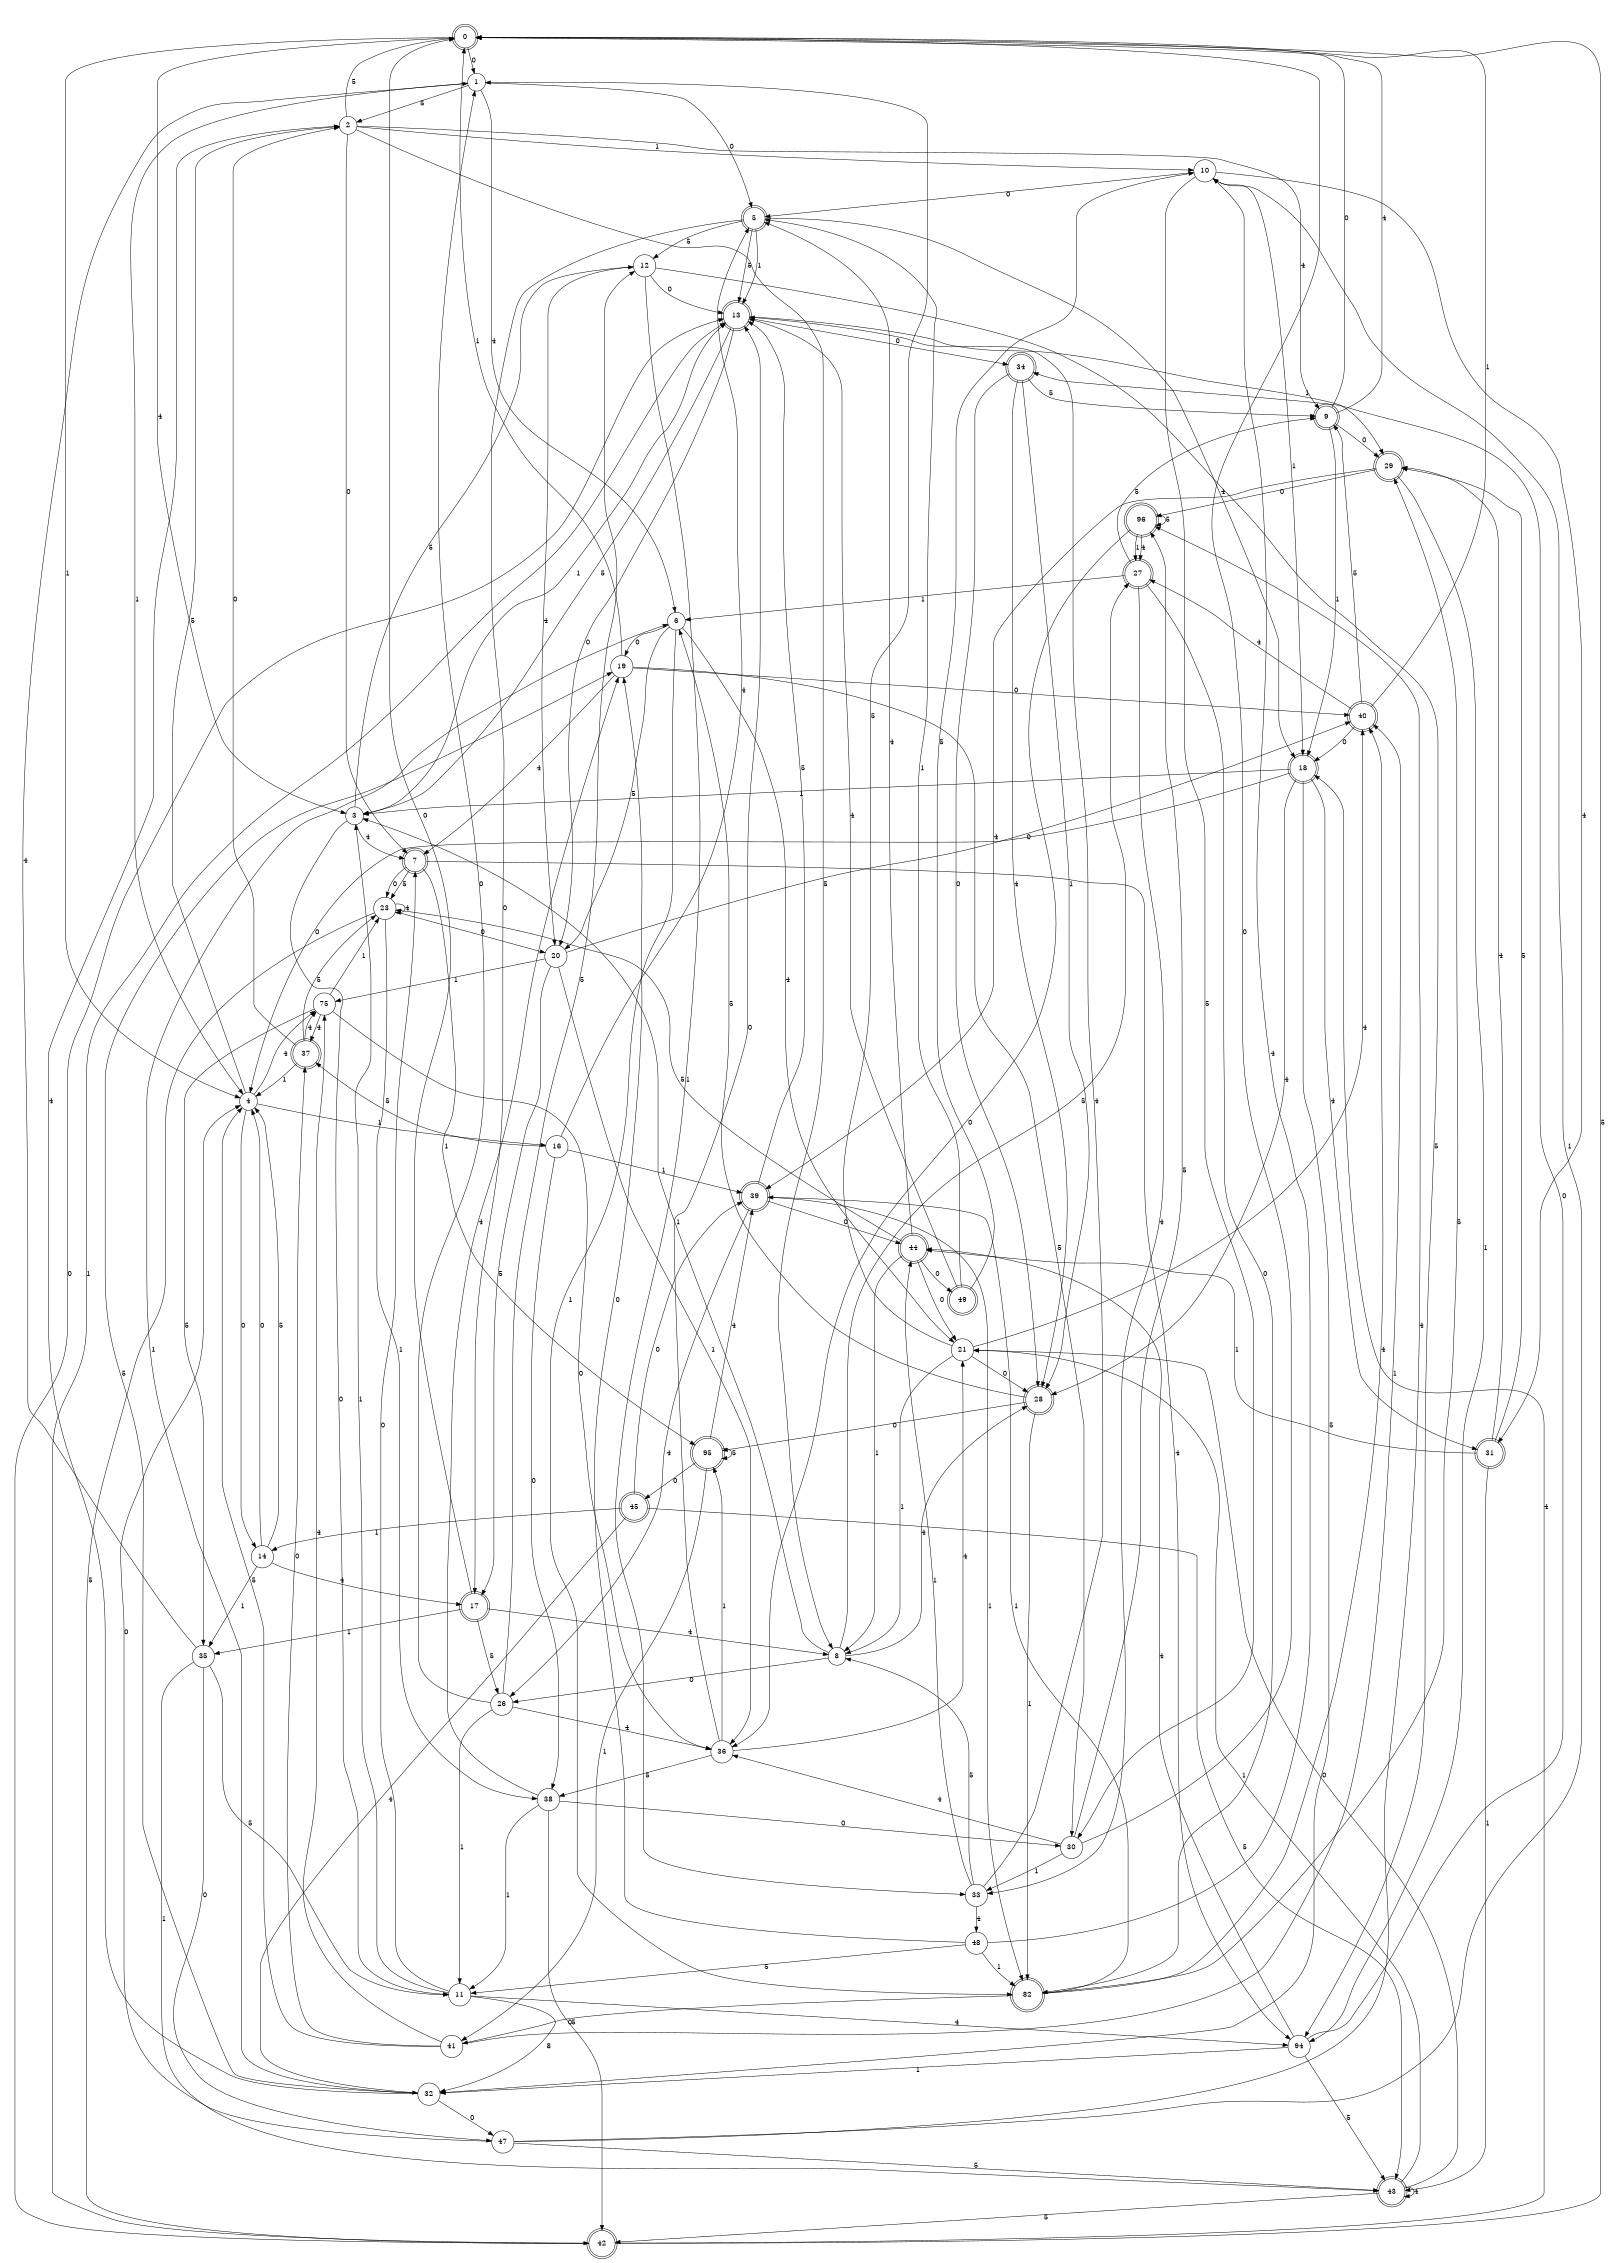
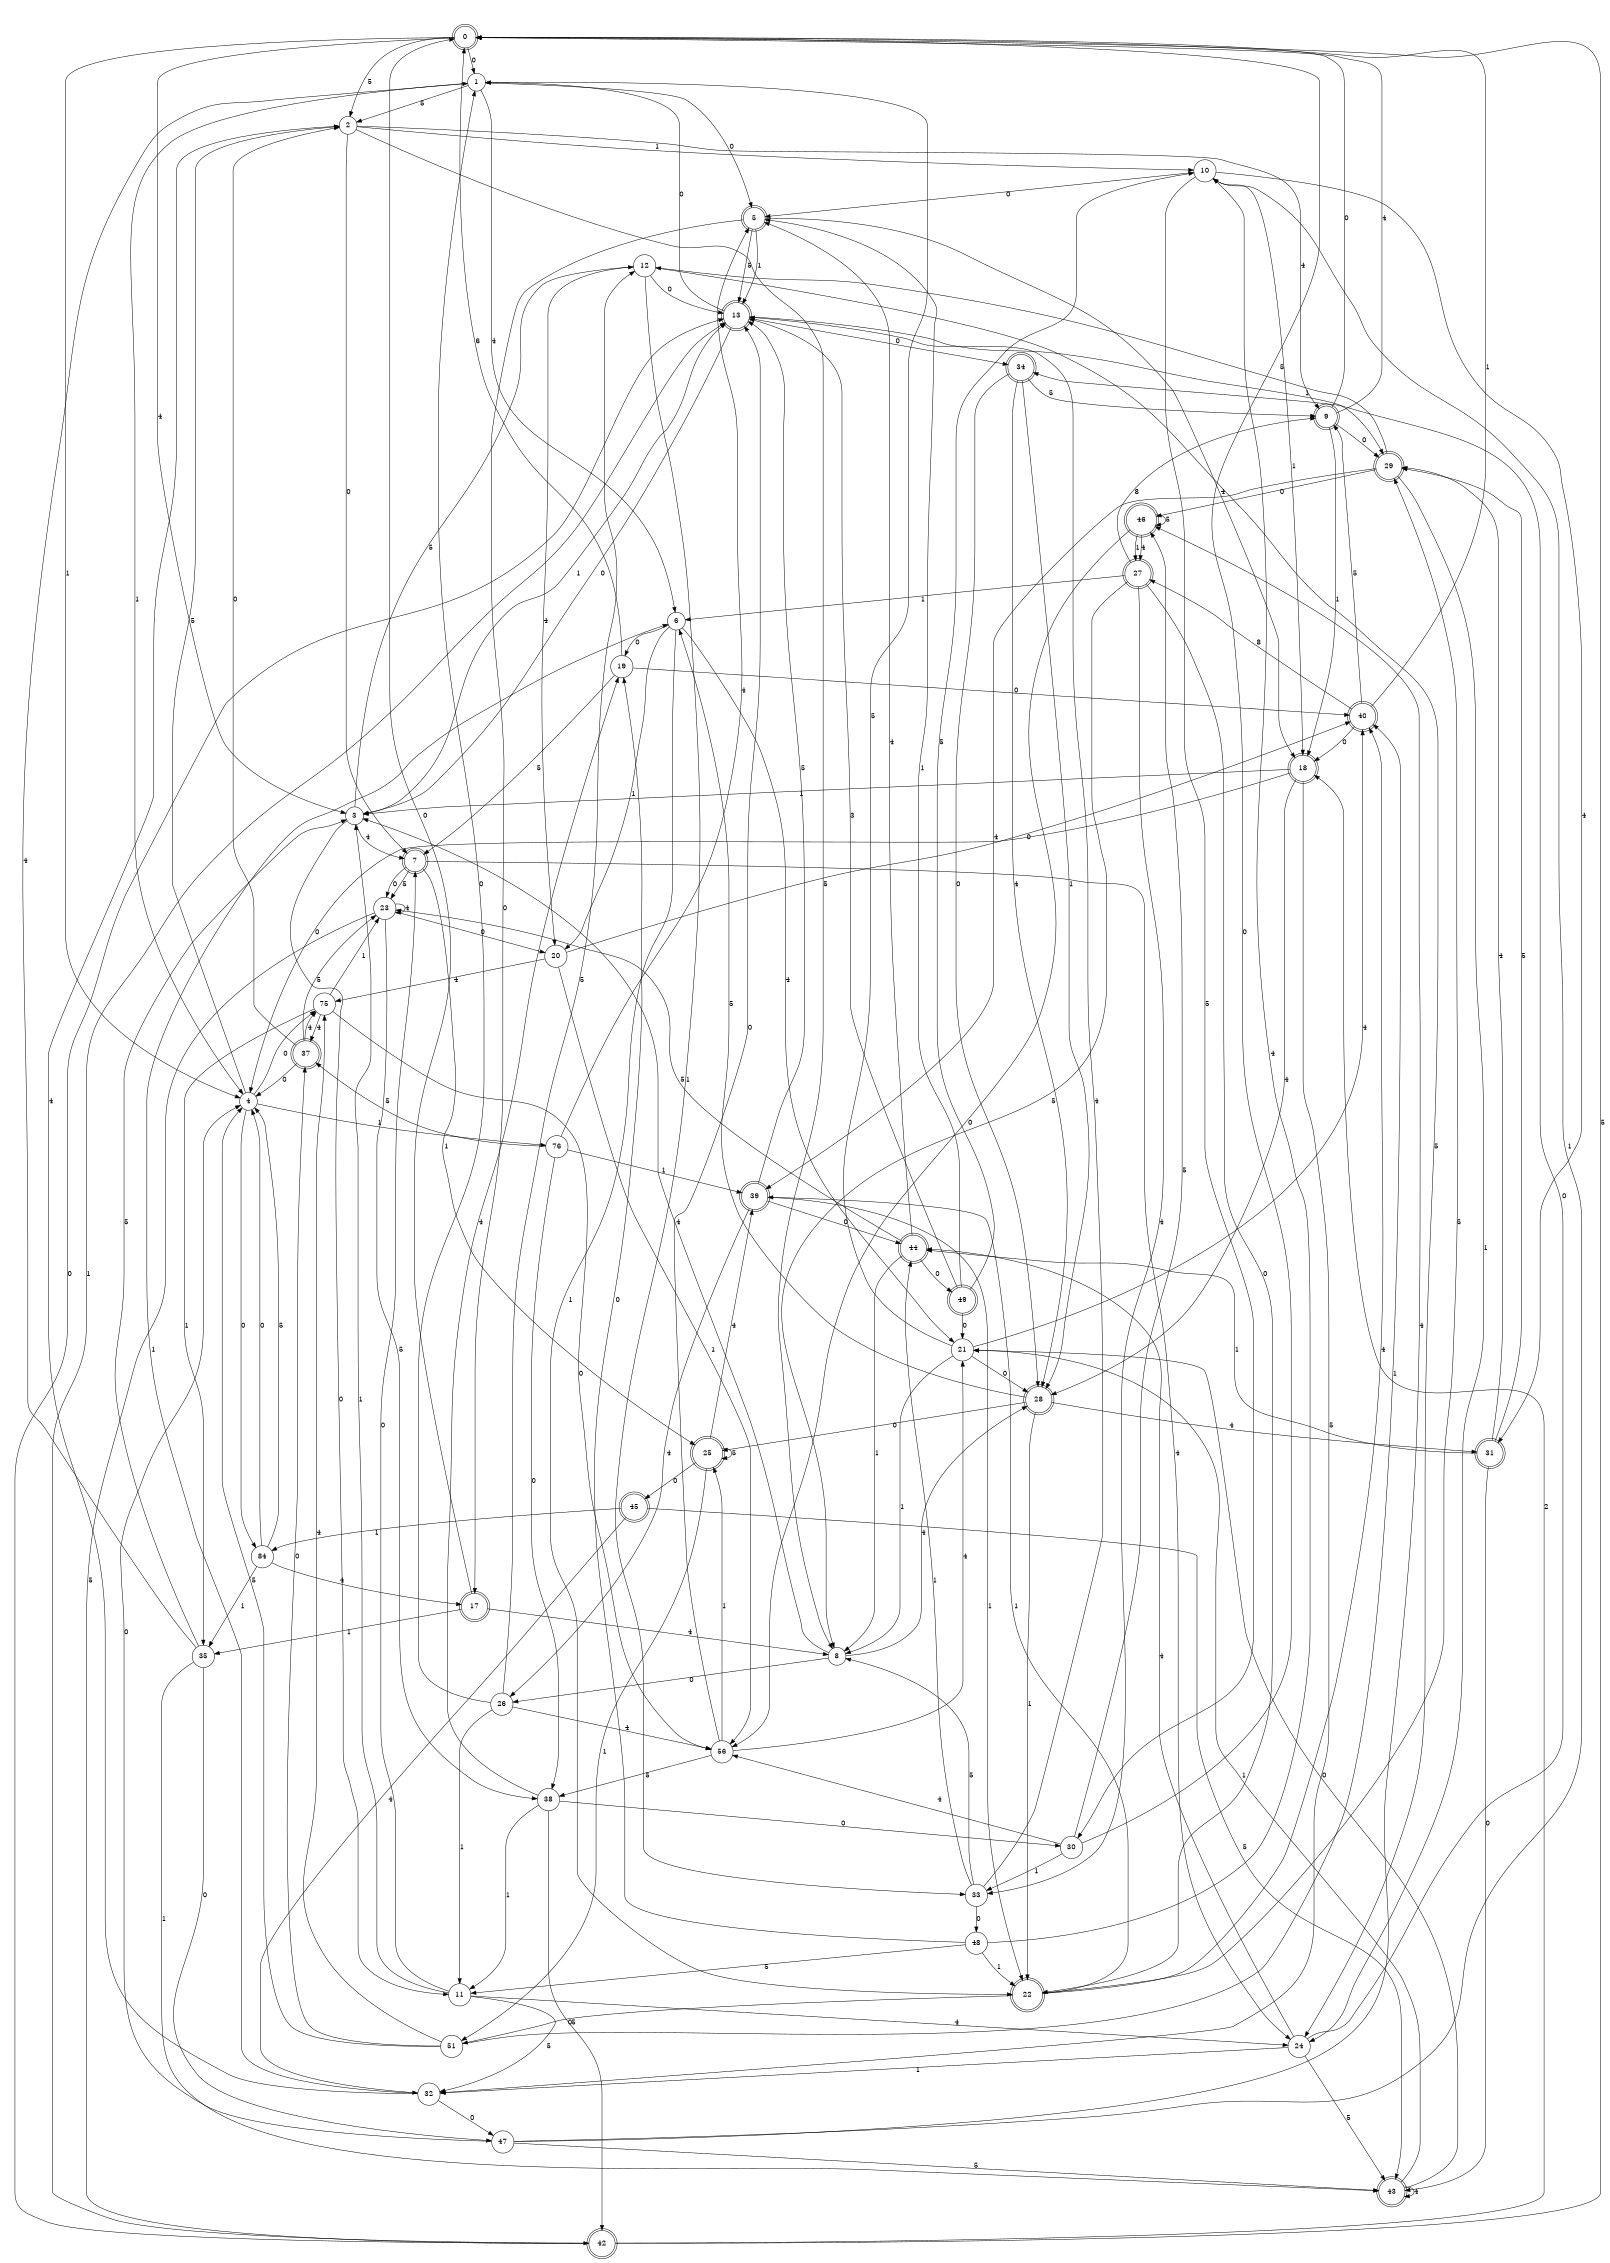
edge "2" -> "0": reversed
edge "5" -> "12": now "29" -> "12"
edge "19" -> "0": label "1" -> "6"
edge "27" -> "9": label "5" -> "8"
node "96": label "96" -> "46"
edge "13" -> "3": label "5" -> "0"
edge "13" -> "20": now "13" -> "1"
edge "40" -> "27": label "4" -> "8"
edge "19" -> "7": label "4" -> "5"
edge "6" -> "20": label "5" -> "1"
edge "49" -> "13": label "4" -> "3"
edge "20" -> "75": label "1" -> "4"
edge "4" -> "75": label "4" -> "0"
edge "37" -> "4": label "1" -> "0"
edge "19" -> "30": removed, label "5"
edge "8" -> "27": reversed
edge "18" -> "31": now "28" -> "31"
node "16": label "16" -> "76"
edge "8" -> "3": label "1" -> "4"
edge "20" -> "17": removed, label "5"
edge "44" -> "21": now "49" -> "21"
edge "75" -> "35": label "5" -> "1"
edge "45" -> "39": removed, label "0"
edge "32" -> "19": removed, label "5"
edge "23" -> "38": label "1" -> "5"
node "95": label "95" -> "25"
edge "42" -> "18": label "4" -> "2"
node "14": label "14" -> "84"
edge "17" -> "26": removed, label "5"
node "36": label "36" -> "56"
edge "31" -> "43": label "1" -> "0"
edge "35" -> "11": now "35" -> "3"
edge "33" -> "48": label "4" -> "0"
node "82": label "82" -> "22"
node "41": label "41" -> "51"
edge "11" -> "32": label "8" -> "5"
node "94": label "94" -> "24"
edge "43" -> "42": removed, label "5"
